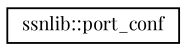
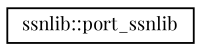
node "ssnlib::port_conf": label "ssnlib::port_conf" -> "ssnlib::port_ssnlib"
